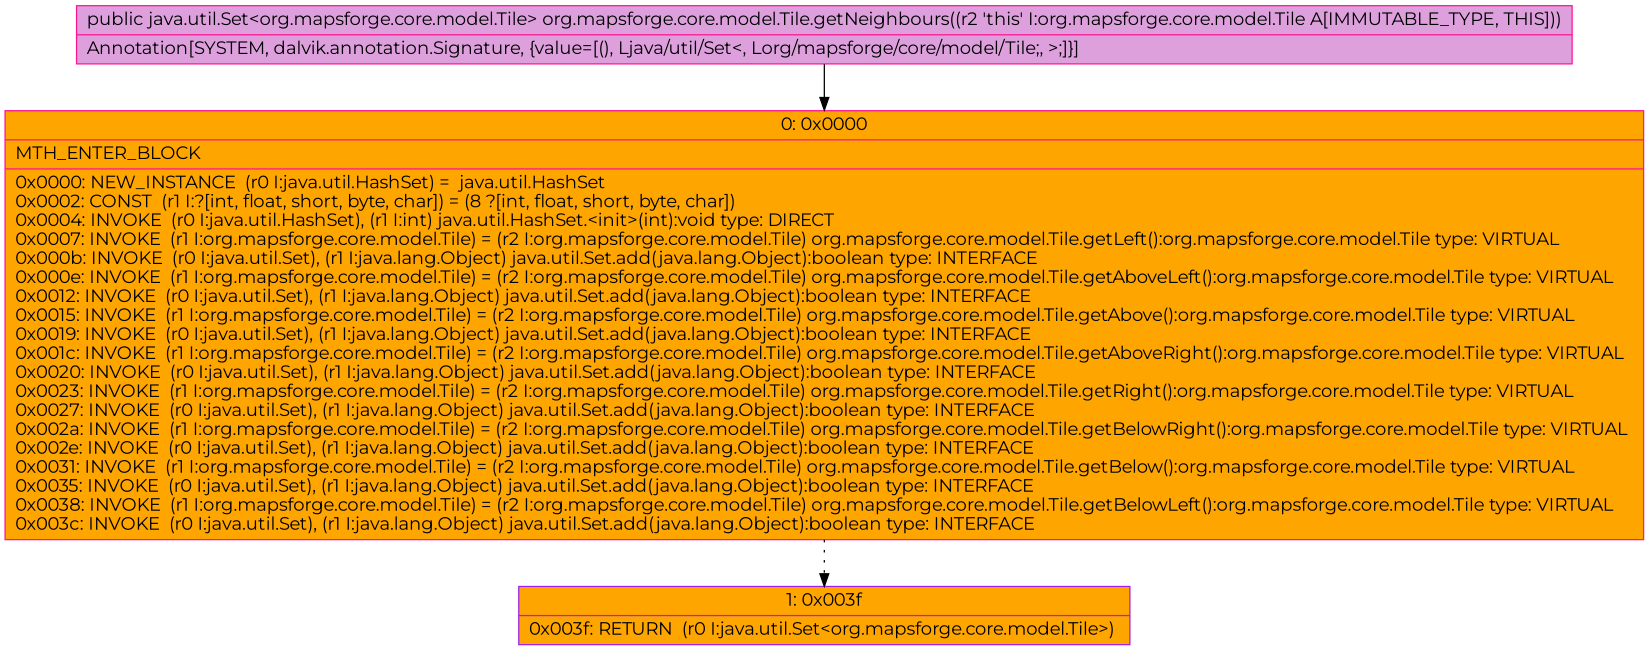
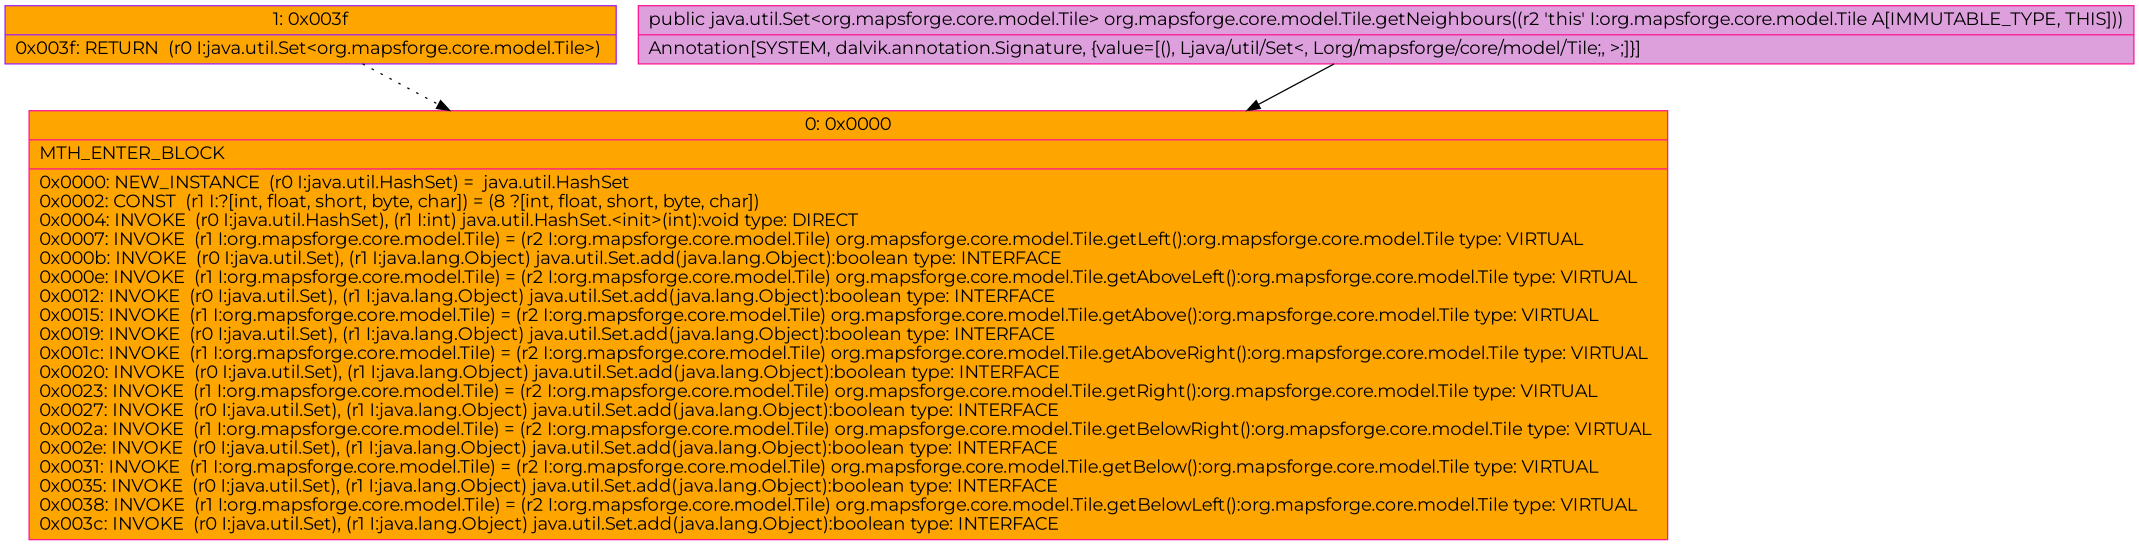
edge "0: 0x0000" -> "1: 0x003f": reversed
